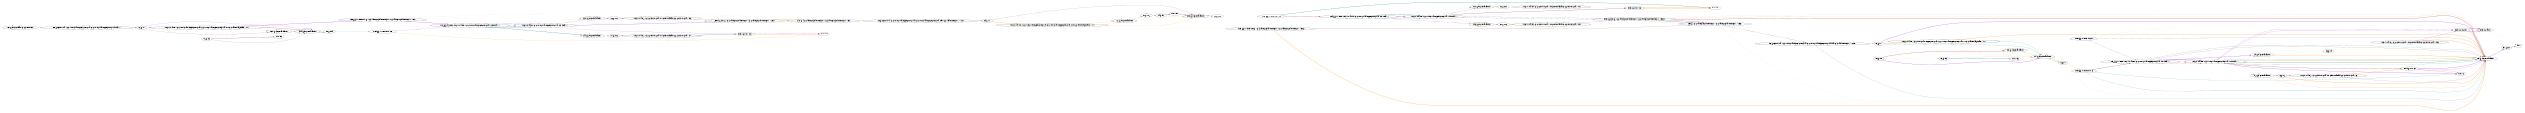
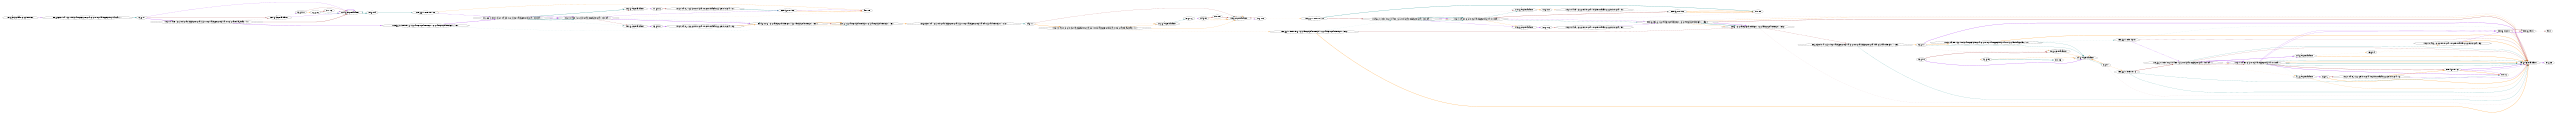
node "r26 = $r20": added
node "throw r18": label "throw r18" -> "return r18"
edge "r37 = $r3" -> "return": removed
